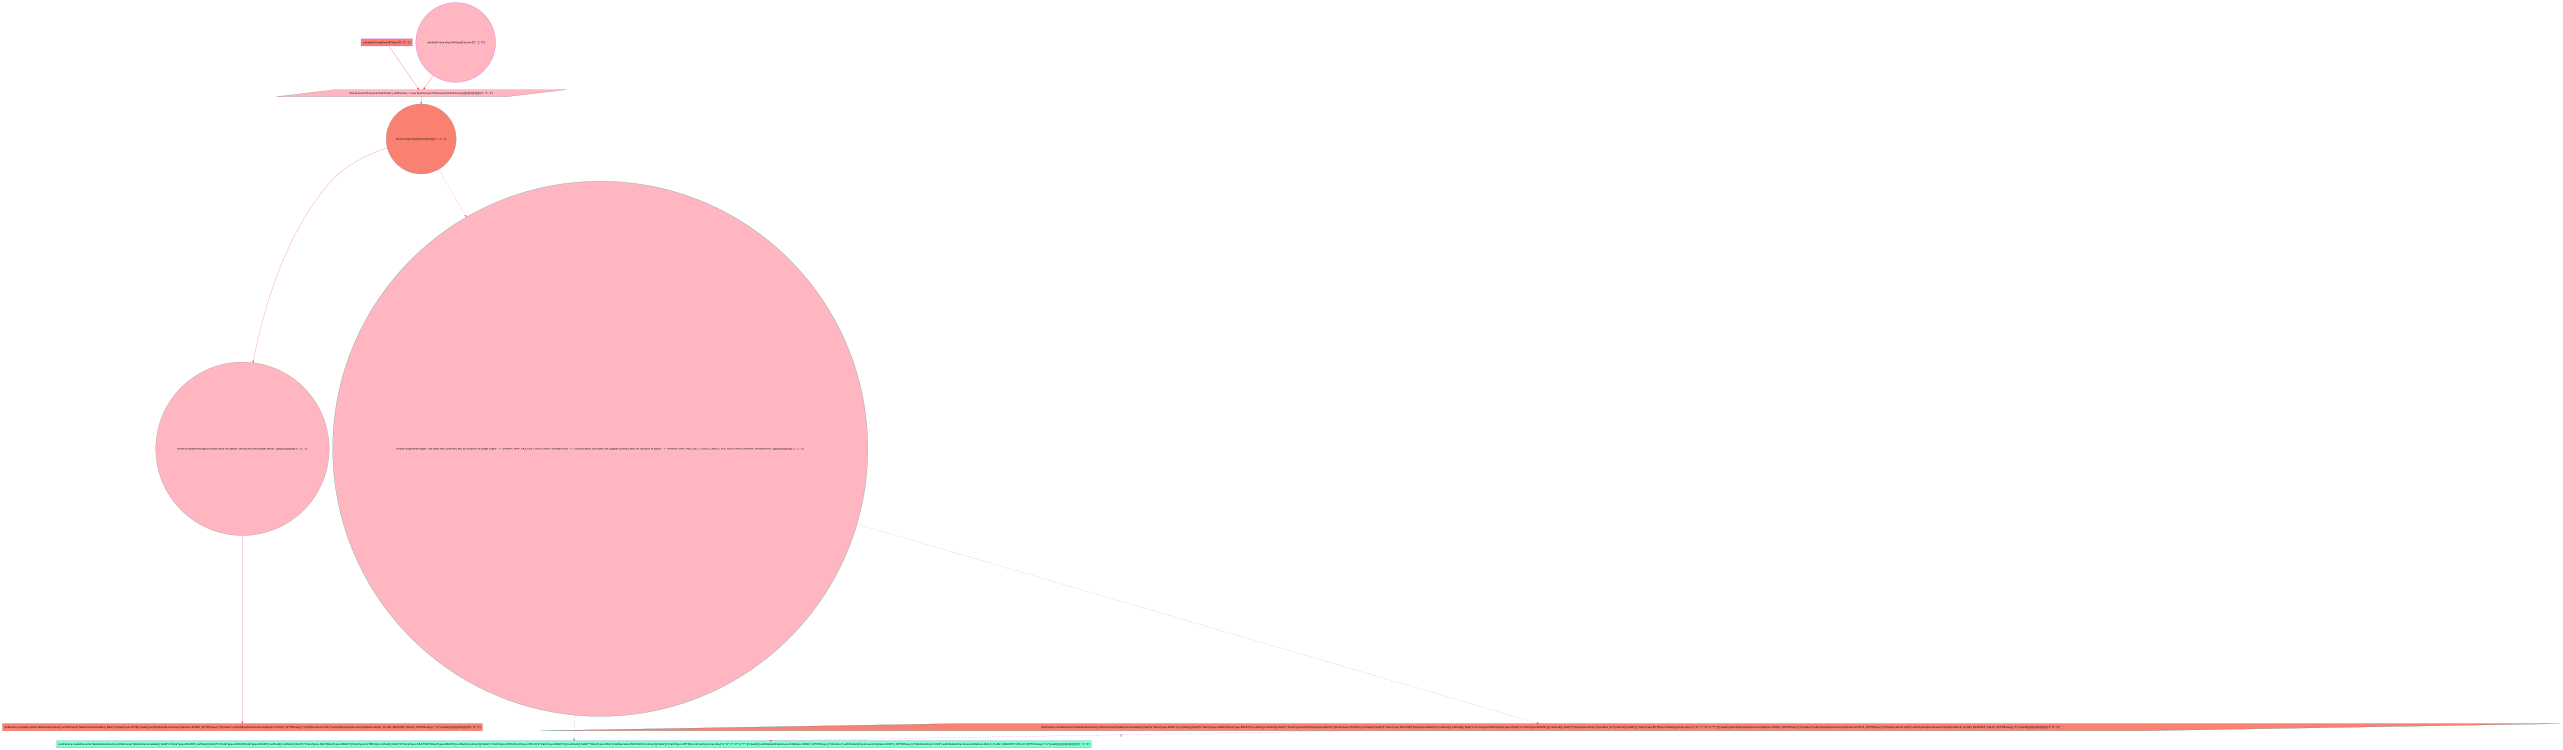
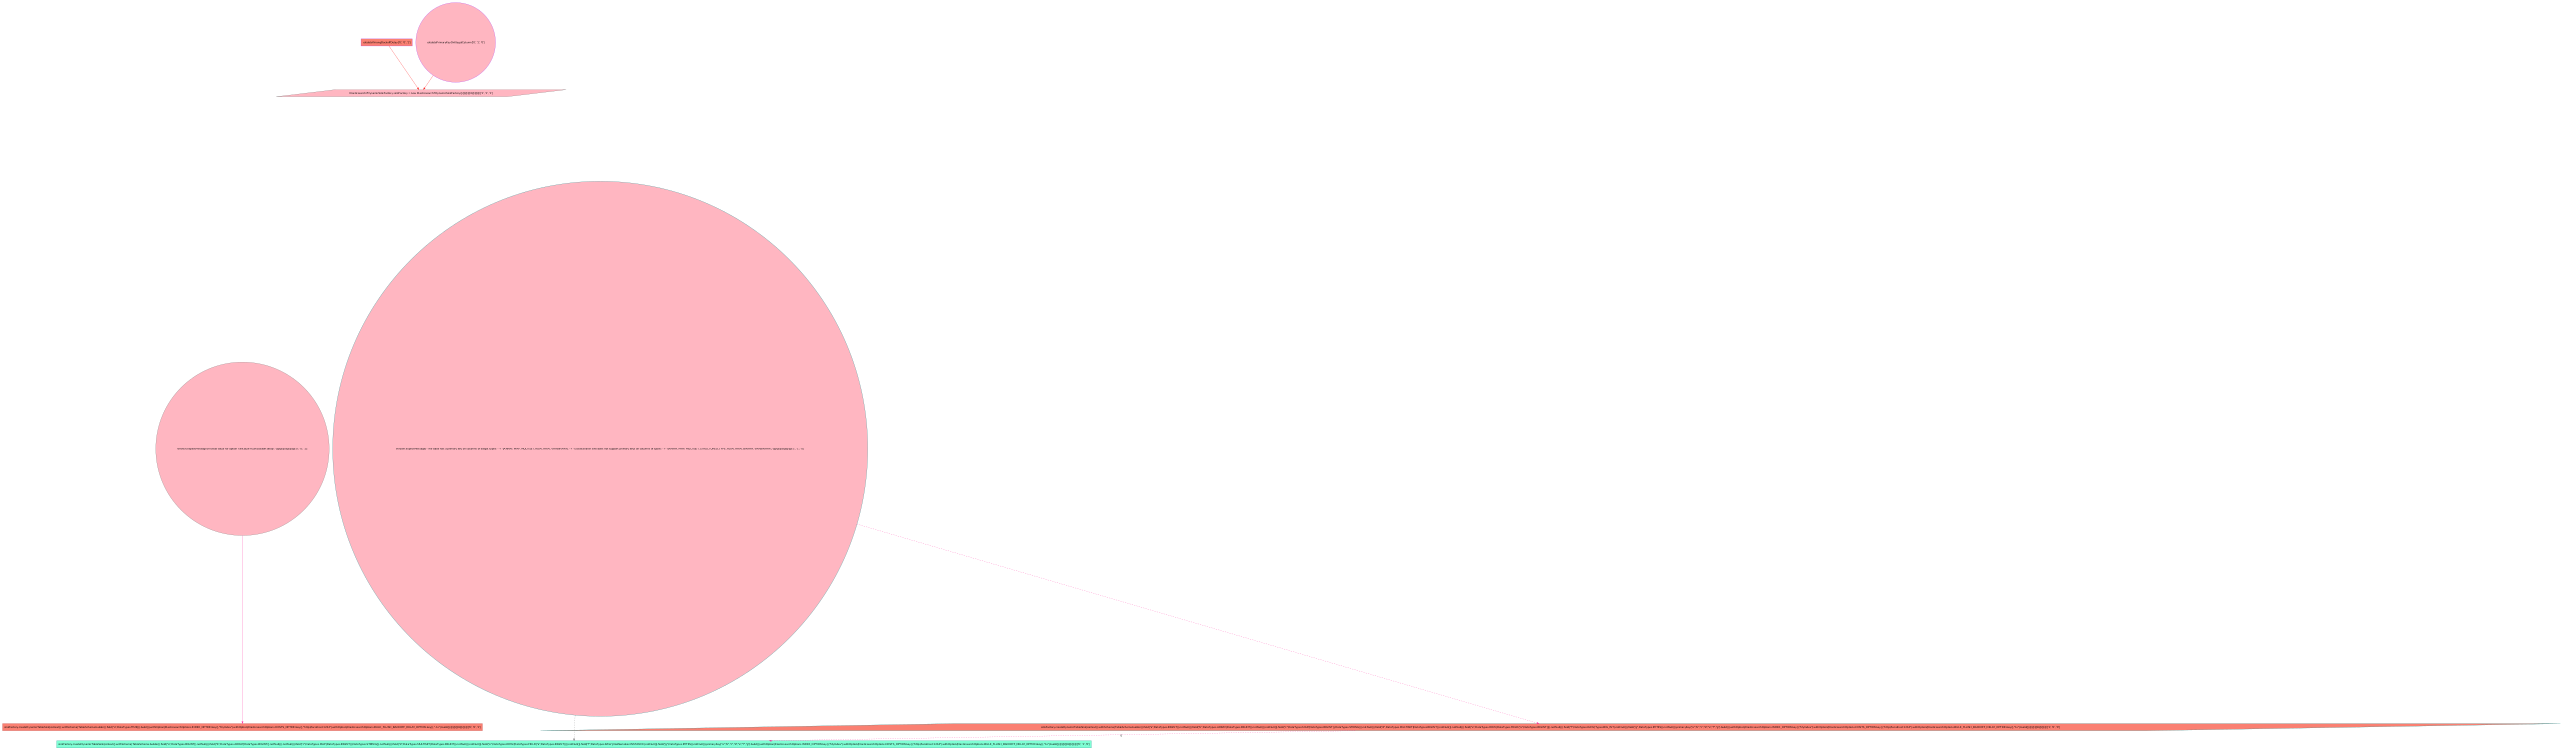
node "thrown.expect()@@@4@@@['1', '1', '1']": removed
